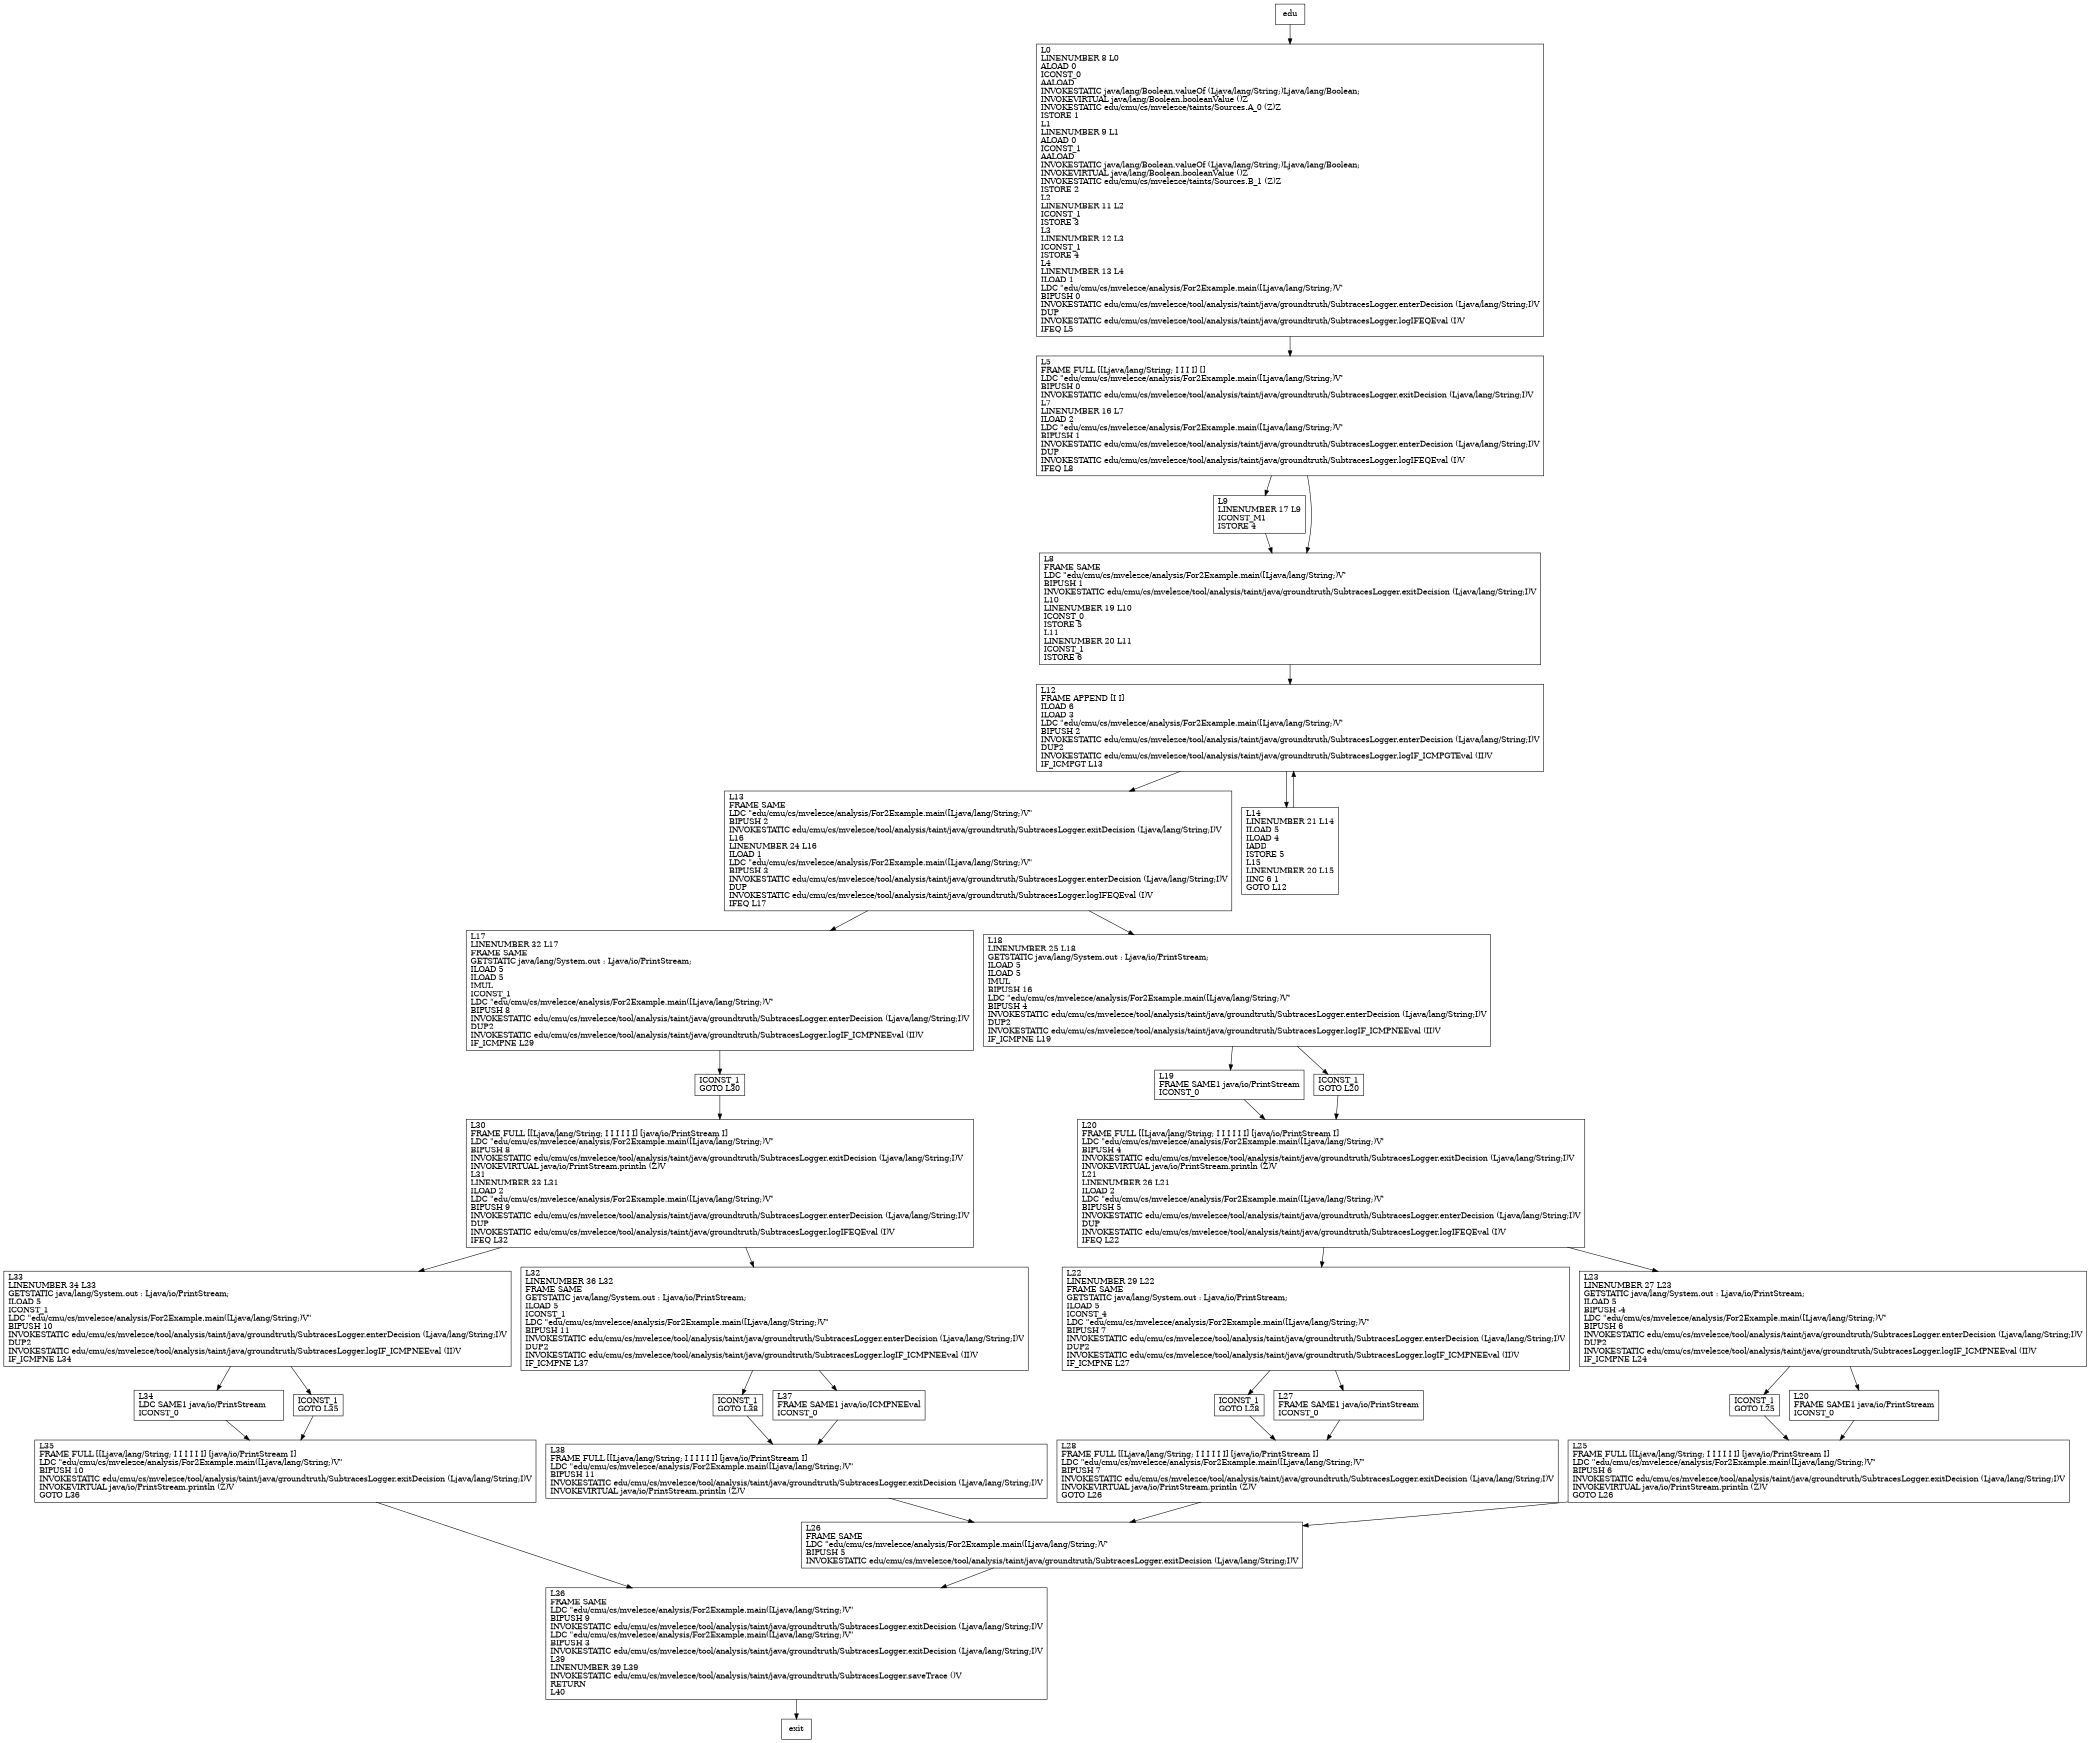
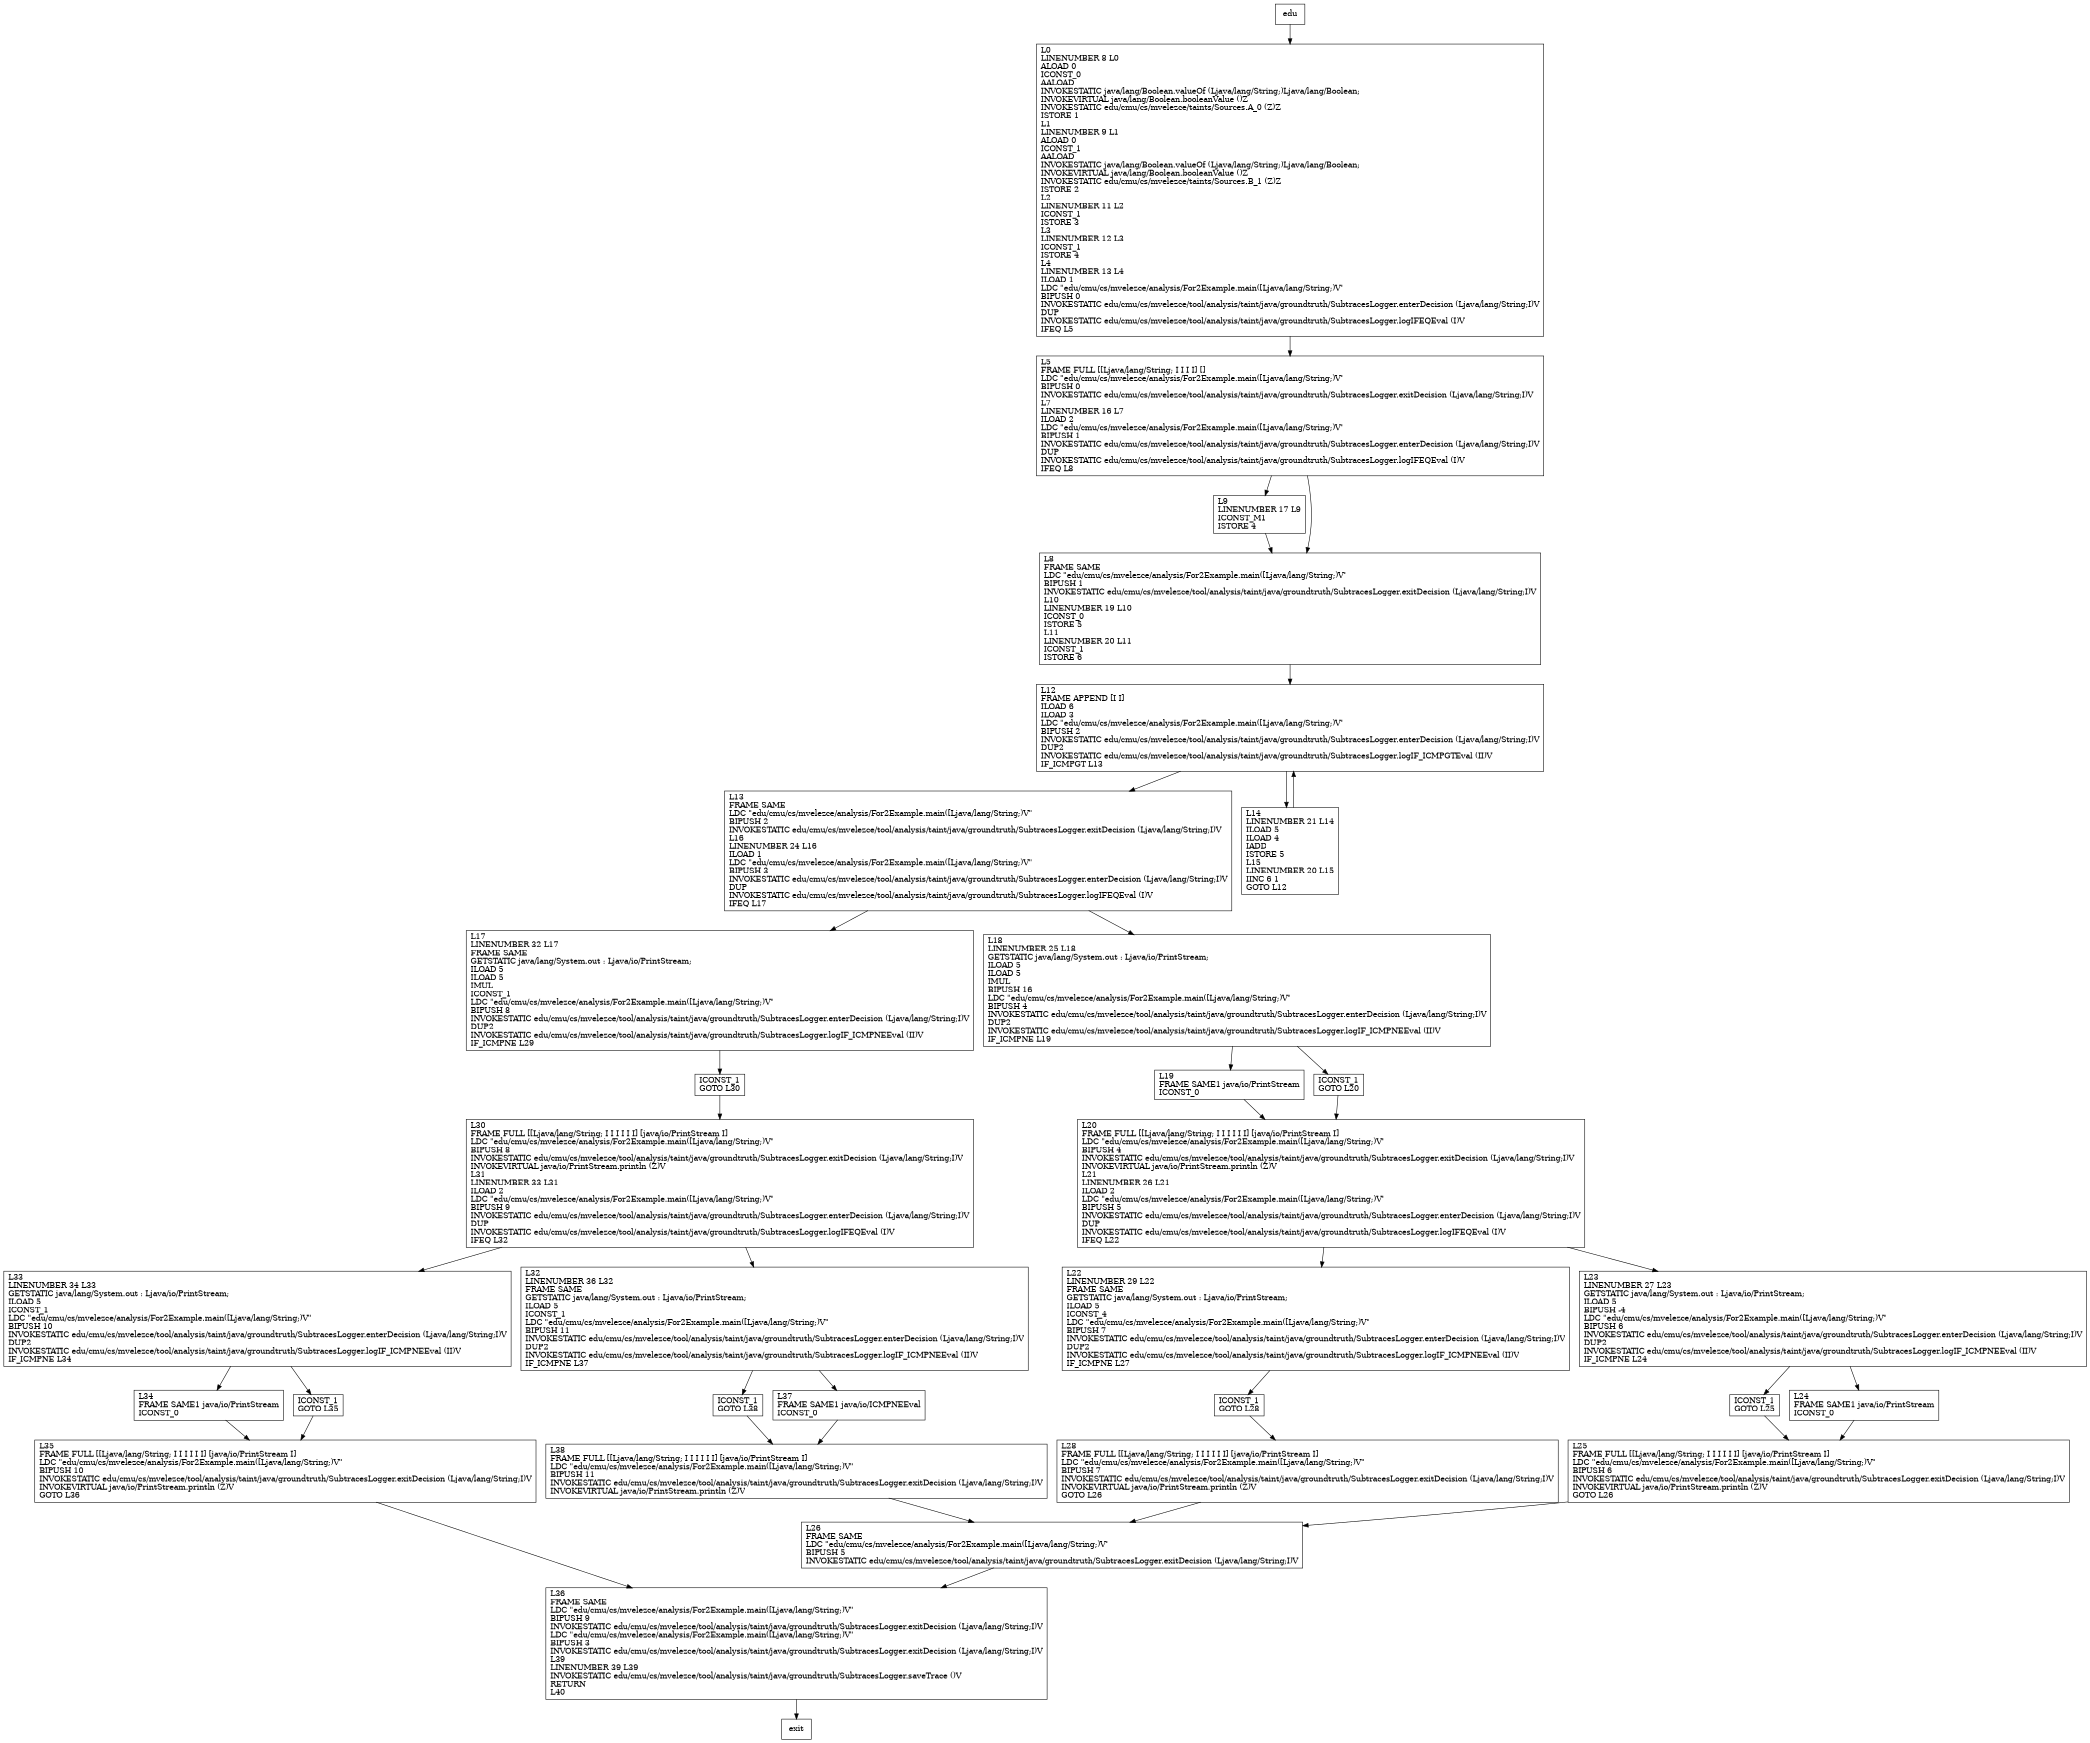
node "L34 LDC SAME1 java/io/PrintStream ICONST_0": label "L34 LDC SAME1 java/io/PrintStream ICONST_0" -> "L34 FRAME SAME1 java/io/PrintStream ICONST_0"
node "L27 FRAME SAME1 java/io/PrintStream ICONST_0": removed
node "L20 FRAME SAME1 java/io/PrintStream ICONST_0": label "L20 FRAME SAME1 java/io/PrintStream ICONST_0" -> "L24 FRAME SAME1 java/io/PrintStream ICONST_0"
